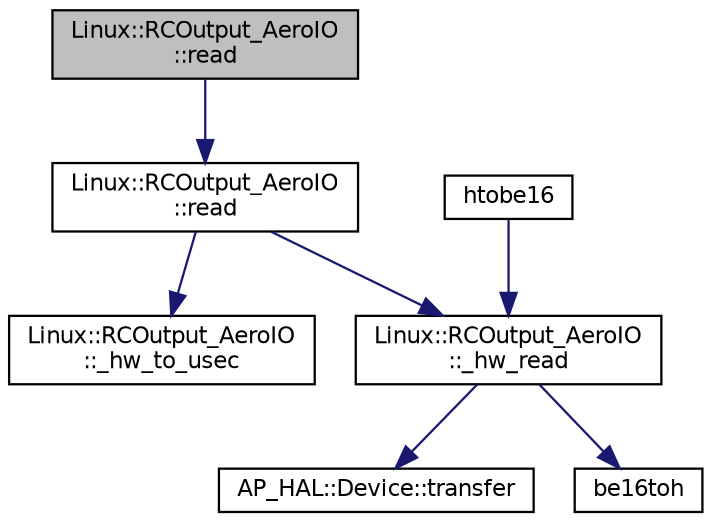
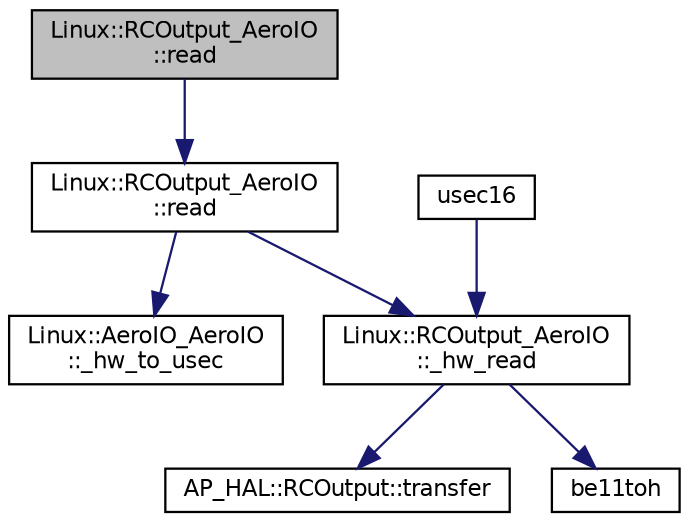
node "htobe16": label "htobe16" -> "usec16"
node "Linux::RCOutput_AeroIO ::_hw_to_usec": label "Linux::RCOutput_AeroIO ::_hw_to_usec" -> "Linux::AeroIO_AeroIO ::_hw_to_usec"
node "AP_HAL::Device::transfer": label "AP_HAL::Device::transfer" -> "AP_HAL::RCOutput::transfer"
node "be16toh": label "be16toh" -> "be11toh"
